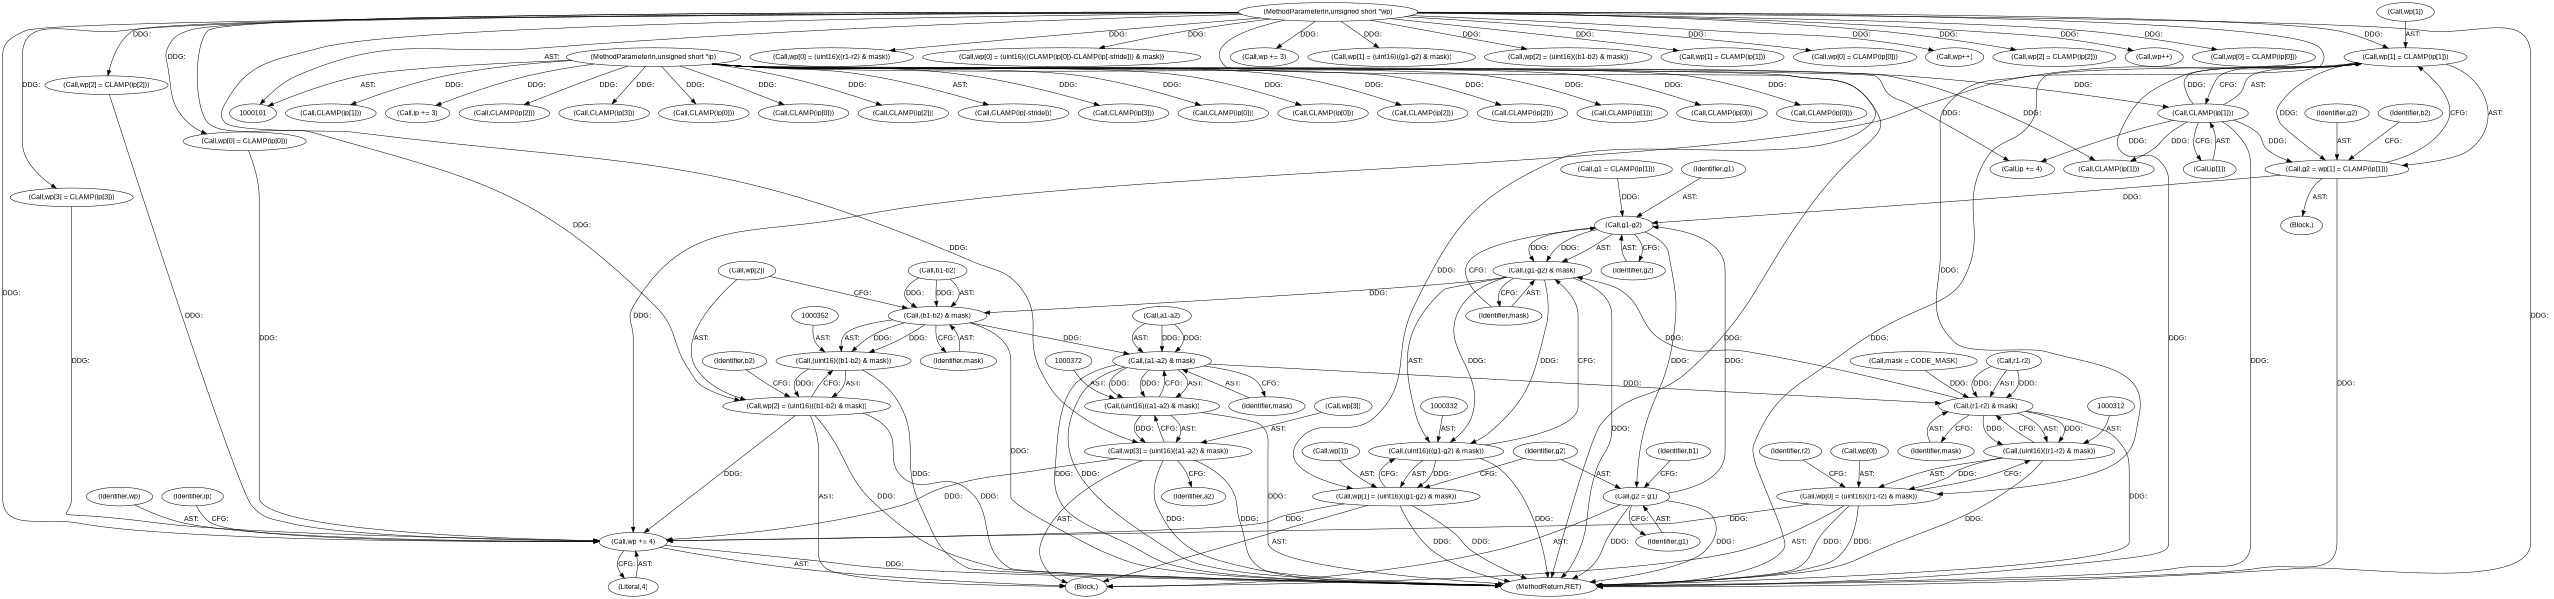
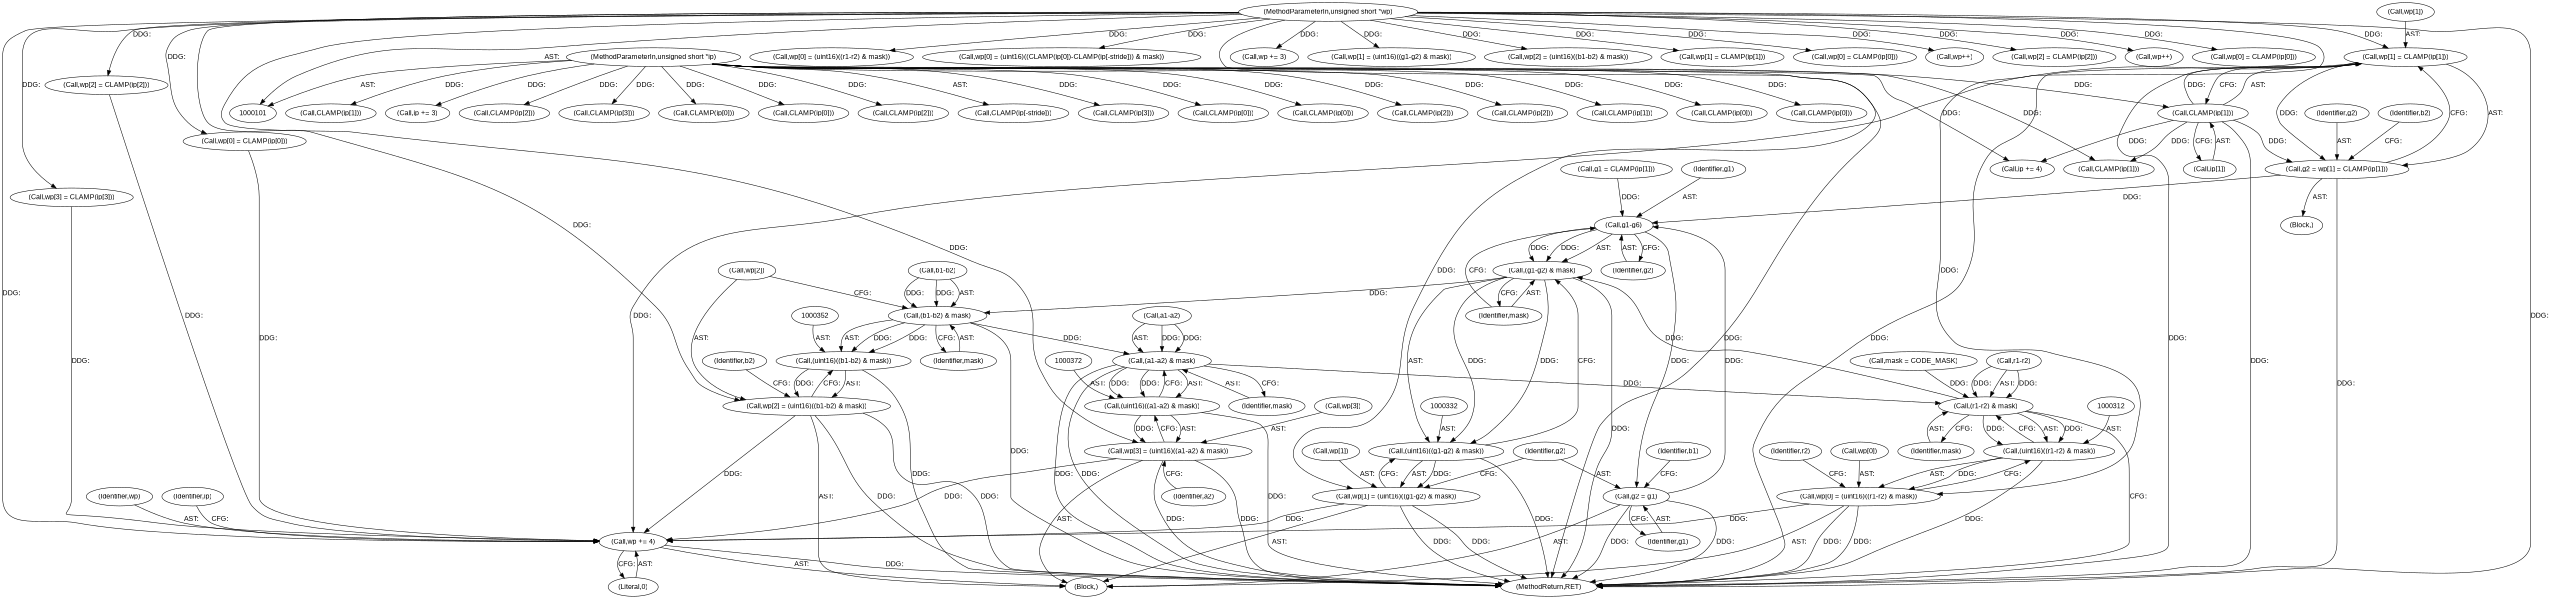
node "(Call,g1-g2)": label "(Call,g1-g2)" -> "(Call,g1-g6)"
edge "(Call,wp[3] = (uint16)((a1-a2) & mask))" -> "(Identifier,a2)": reversed
edge "(Call,(r1-r2) & mask)" -> "(MethodReturn,RET)": label "DDG: " -> "CFG: "
node "(Literal,4)": label "(Literal,4)" -> "(Literal,0)"
